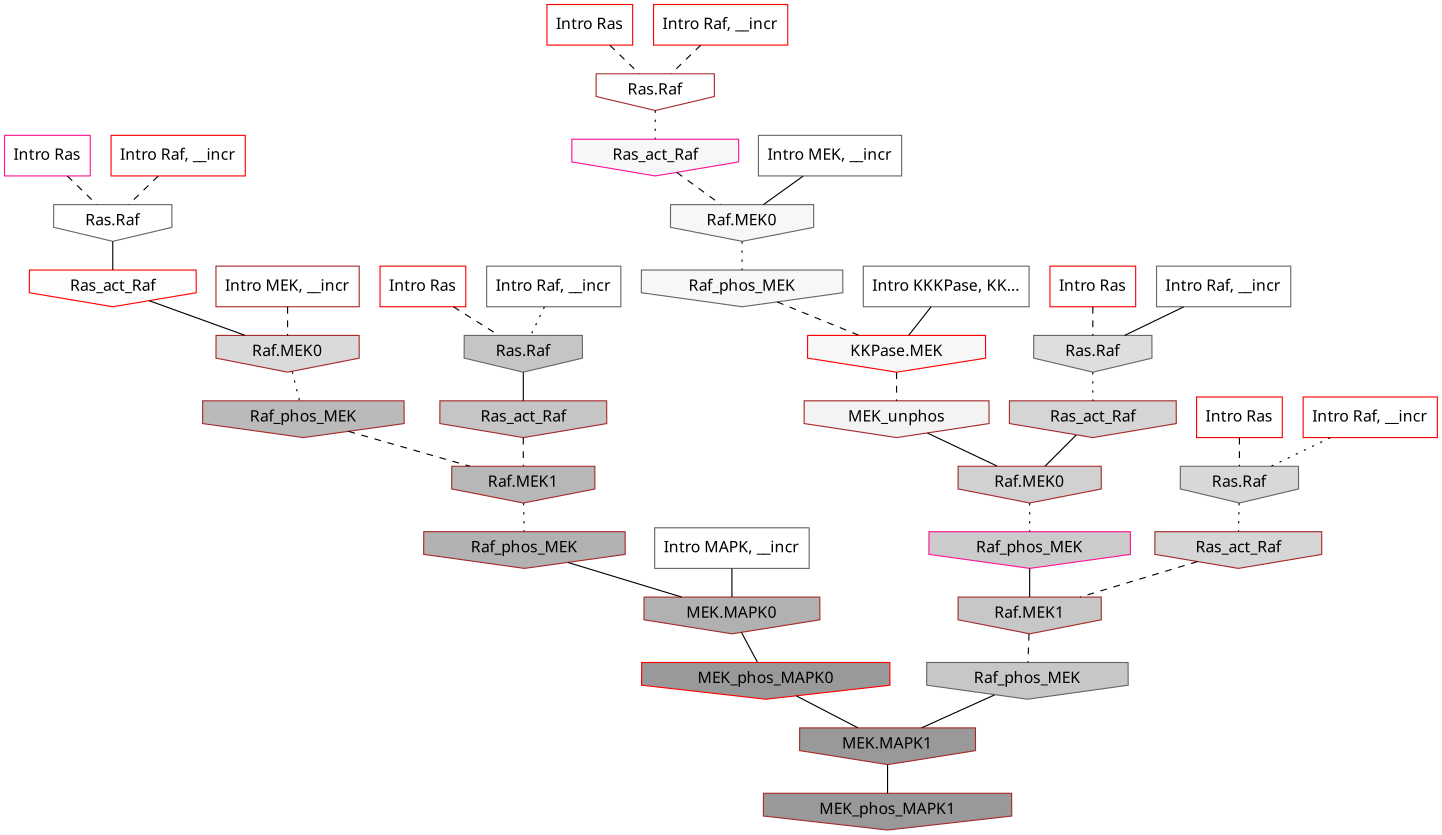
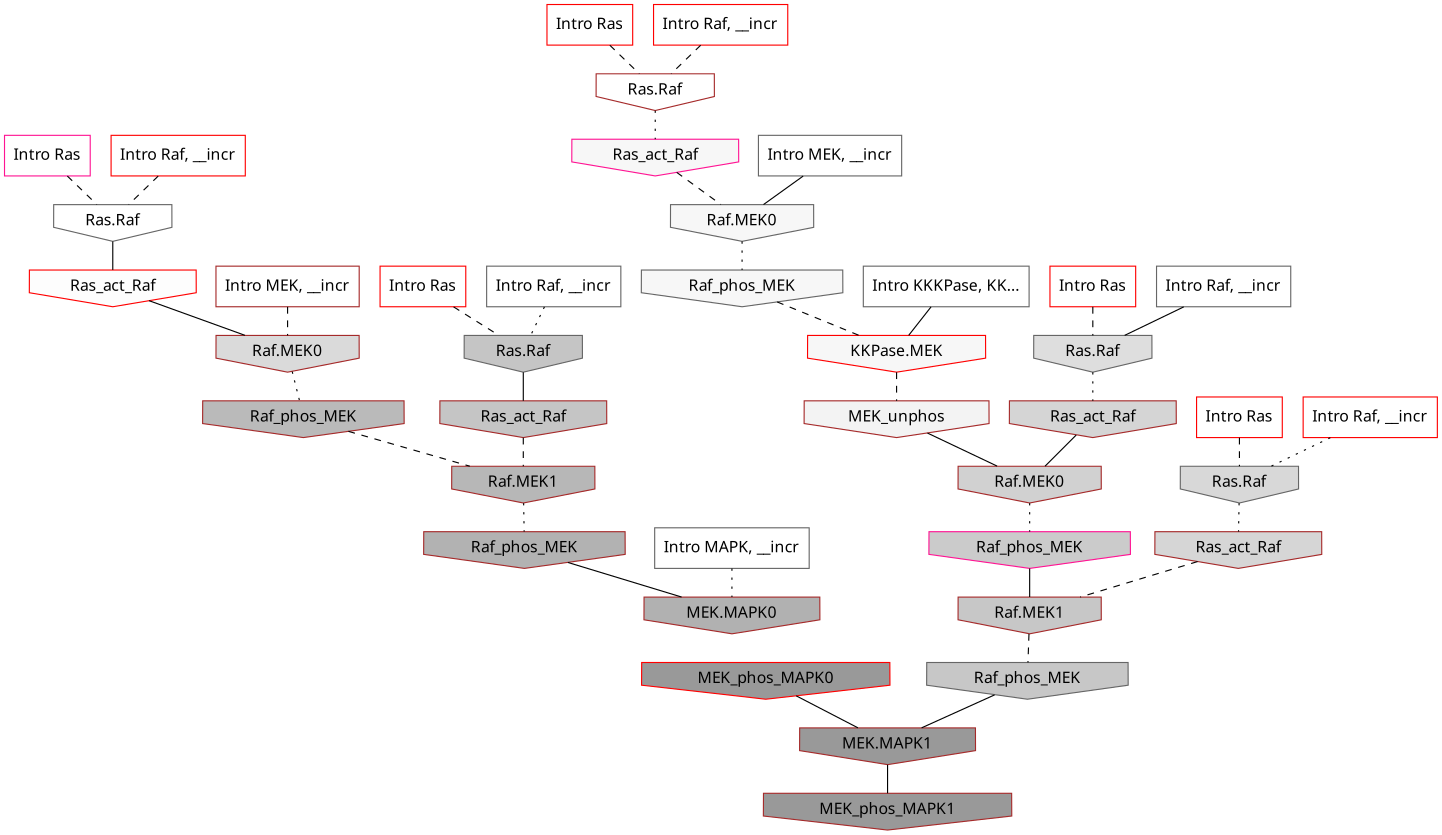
edge "Intro MAPK, __incr" -- "MEK.MAPK0": style solid -> dotted
edge "MEK.MAPK0" -- "MEK_phos_MAPK0": removed
